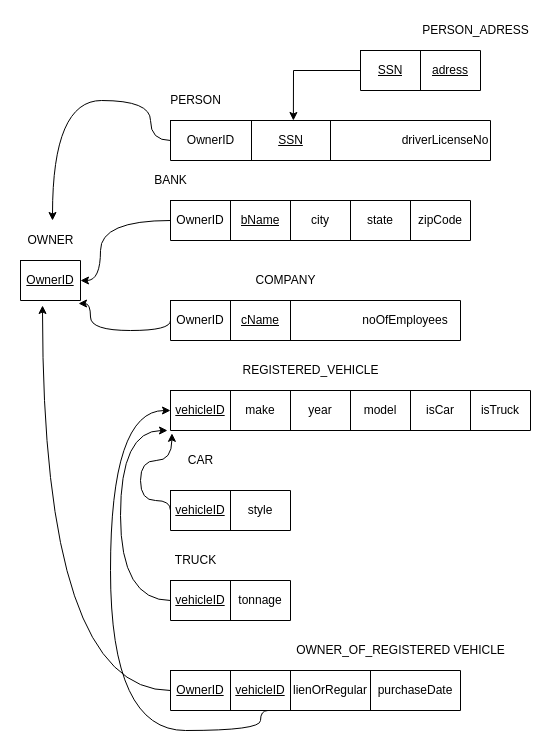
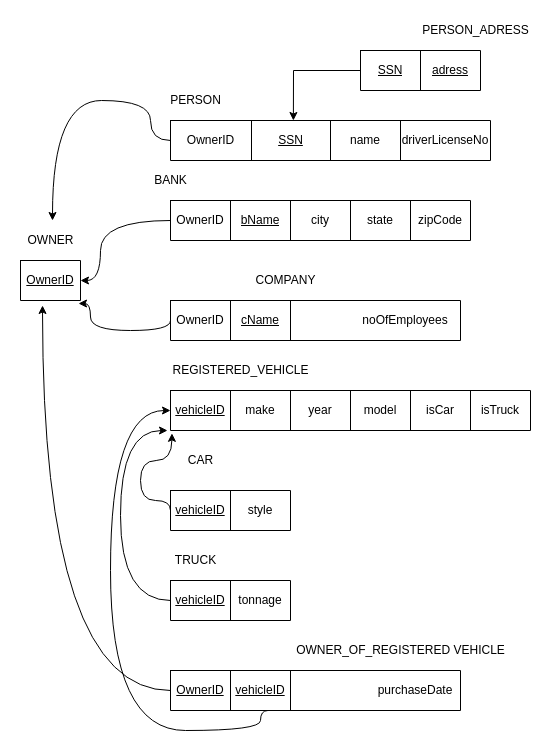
node "name": added
node "REGISTERED_VEHICLE": moved (311, 371) -> (241, 371)
node "lienOrRegular": removed
